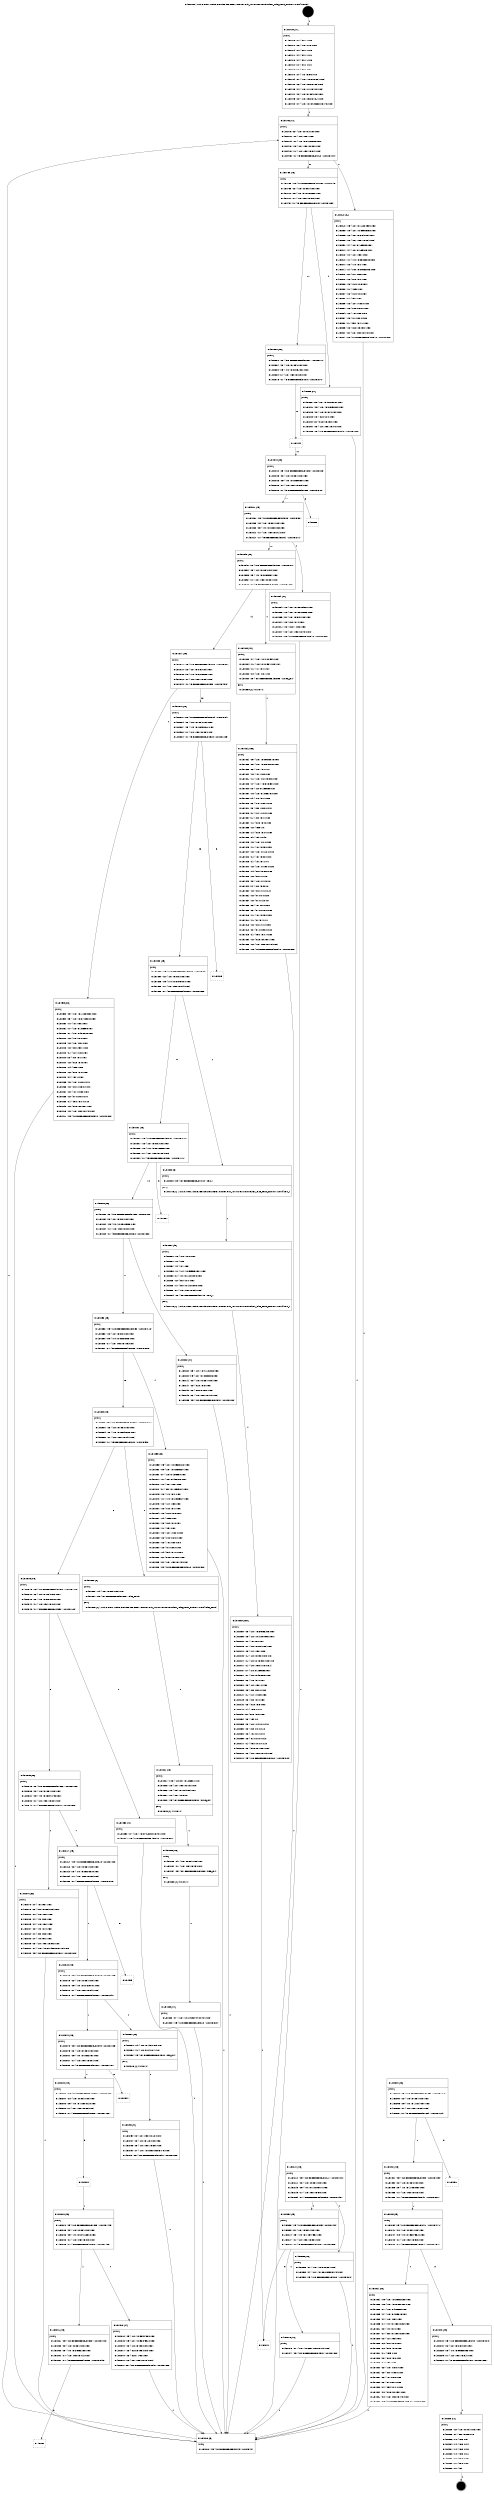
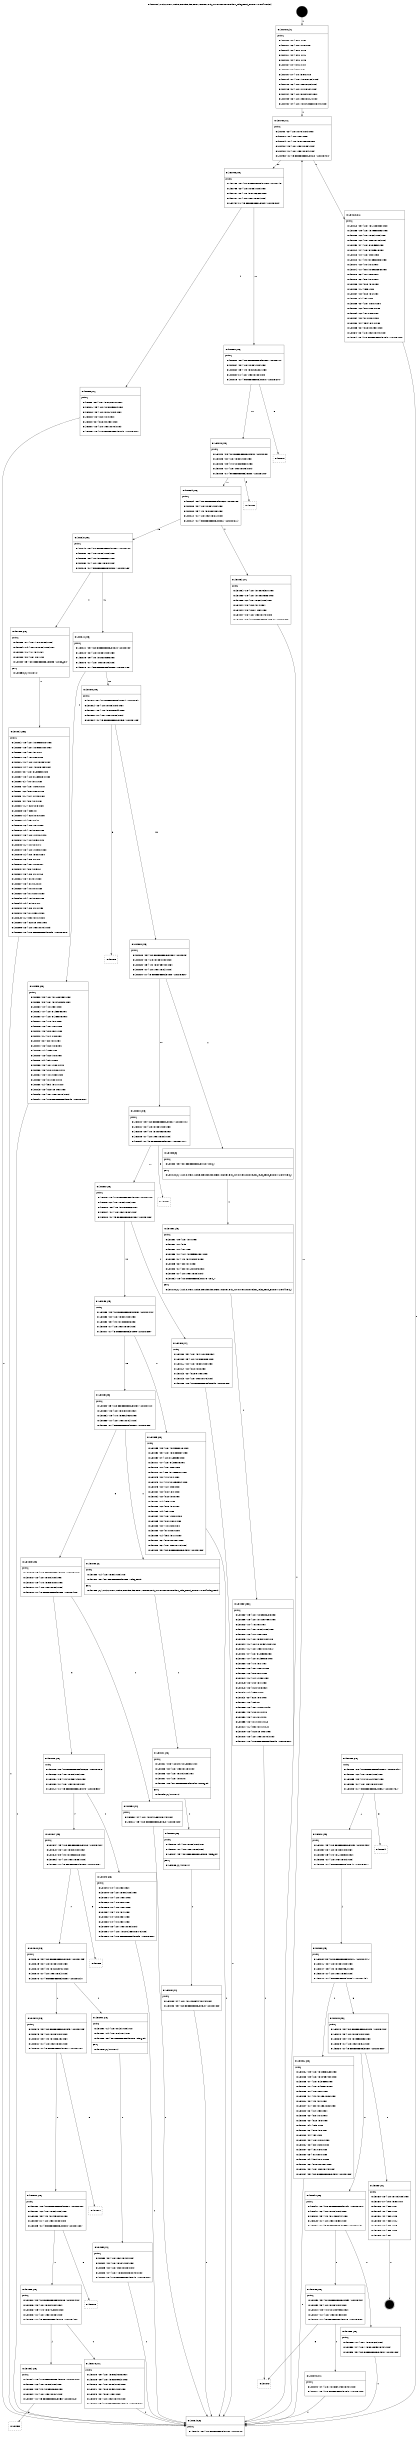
edge "0x401b1f" -> "0x40181b [25]": now "0x401802 [25]" -> "0x40181b [25]"
edge "0x401a28 [25]" -> "0x401a41 [25]": added, label "2"
edge "0x401dd8" -> "0x4019ab [25]": now "0x401992 [25]" -> "0x4019ab [25]"
